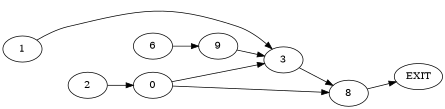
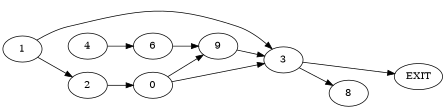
node "4": added
edge "1" -> "2": added
edge "8" -> "EXIT": now "3" -> "EXIT"
edge "0" -> "8": now "0" -> "9"
